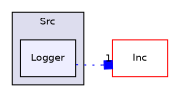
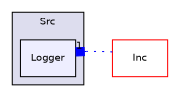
edge "Logger" -> "Inc": reversed
